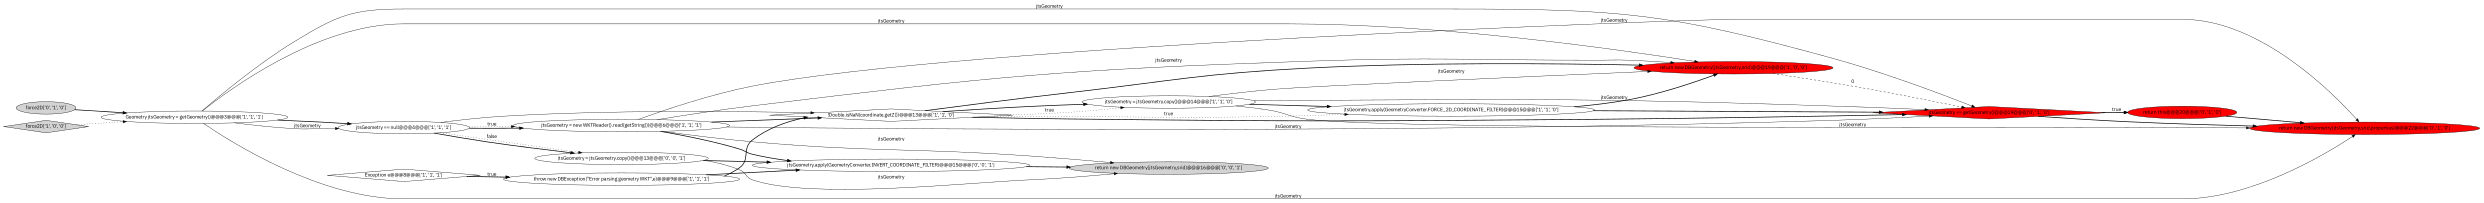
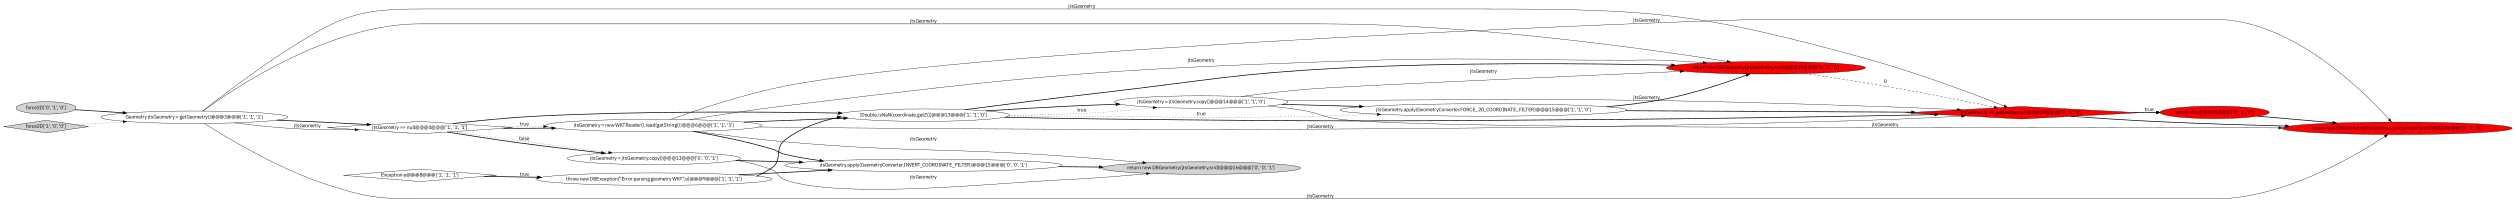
edge "jtsGeometry == null@@@4@@@['1', '1', '1']" -> "!Double.isNaN(coordinate.getZ())@@@13@@@['1', '1', '0']": style solid -> bold
node "!Double.isNaN(coordinate.getZ())@@@13@@@['1', '1', '0']": shape diamond -> ellipse
node "jtsGeometry == null@@@4@@@['1', '1', '1']": shape ellipse -> diamond
